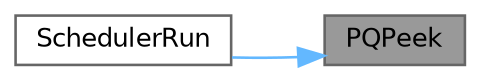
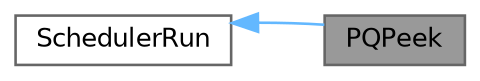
edge "SchedulerRun" -> "PQPeek": reversed
